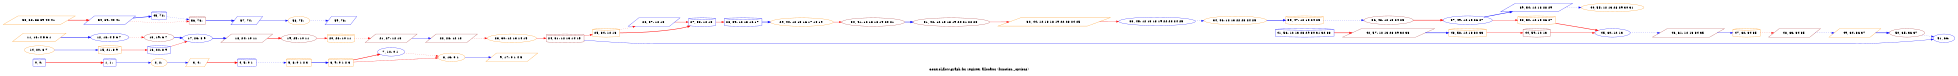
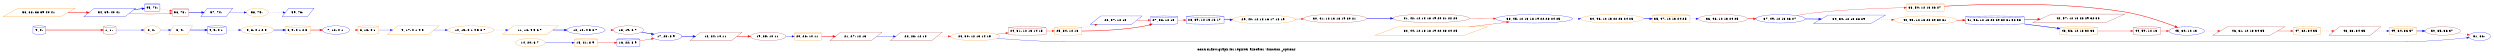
edge "39, 54: 12 13 28 29" -> "40, 55: 12 13 28 29 30 31": color blue -> red
edge "45, 72:" -> "56, 73:": color blue -> red
edge "40, 55: 12 13 28 29 30 31" -> "41, 56: 12 13 28 29 30 31 32 33": added
edge "54, 69: 40 41" -> "56, 73:": style dotted -> solid
edge "31, 42: 12 13 18 19 20 21 22 23" -> "32, 44: 12 13 18 19 22 23 24 25": now "31, 42: 12 13 18 19 20 21 22 23" -> "33, 45: 12 13 18 19 22 23 24 25"
node "10, 15: 0 1 4 5 6 7": added
edge "42, 57: 12 13 28 29 32 33" -> "43, 58: 12 13 32 33": now "41, 56: 12 13 28 29 30 31 32 33" -> "43, 58: 12 13 32 33"
edge "45, 60: 12 13" -> "46, 61: 12 13 34 35": color blue -> red
edge "46, 61: 12 13 34 35" -> "47, 62: 34 35": color blue -> red
node "49, 64: 36 37": shape parallelogram -> cylinder
edge "50, 65: 36 37" -> "51, 66:": color blue -> red
node "11, 16: 4 5 6 1": label "11, 16: 4 5 6 1" -> "11, 16: 4 5 6 7"
edge "19, 25: 10 11" -> "20, 26: 10 11": color red -> blue
edge "20, 26: 10 11" -> "21, 27: 12 13": style dotted -> bold
edge "24, 31: 12 13 14 15" -> "51, 66:": now "23, 30: 12 13 14 15" -> "51, 66:"
node "8, 13: 0 1": shape ellipse -> cylinder
edge "6, 9: 0 1 2 3" -> "8, 13: 0 1": removed
node "0, 0:": label "0, 0:" -> "9, 0:"
node "1, 1:": color blue -> brown
edge "3, 4:" -> "4, 5: 0 1": color red -> blue
node "5, 8: 0 1 2 3": shape cylinder -> ellipse
